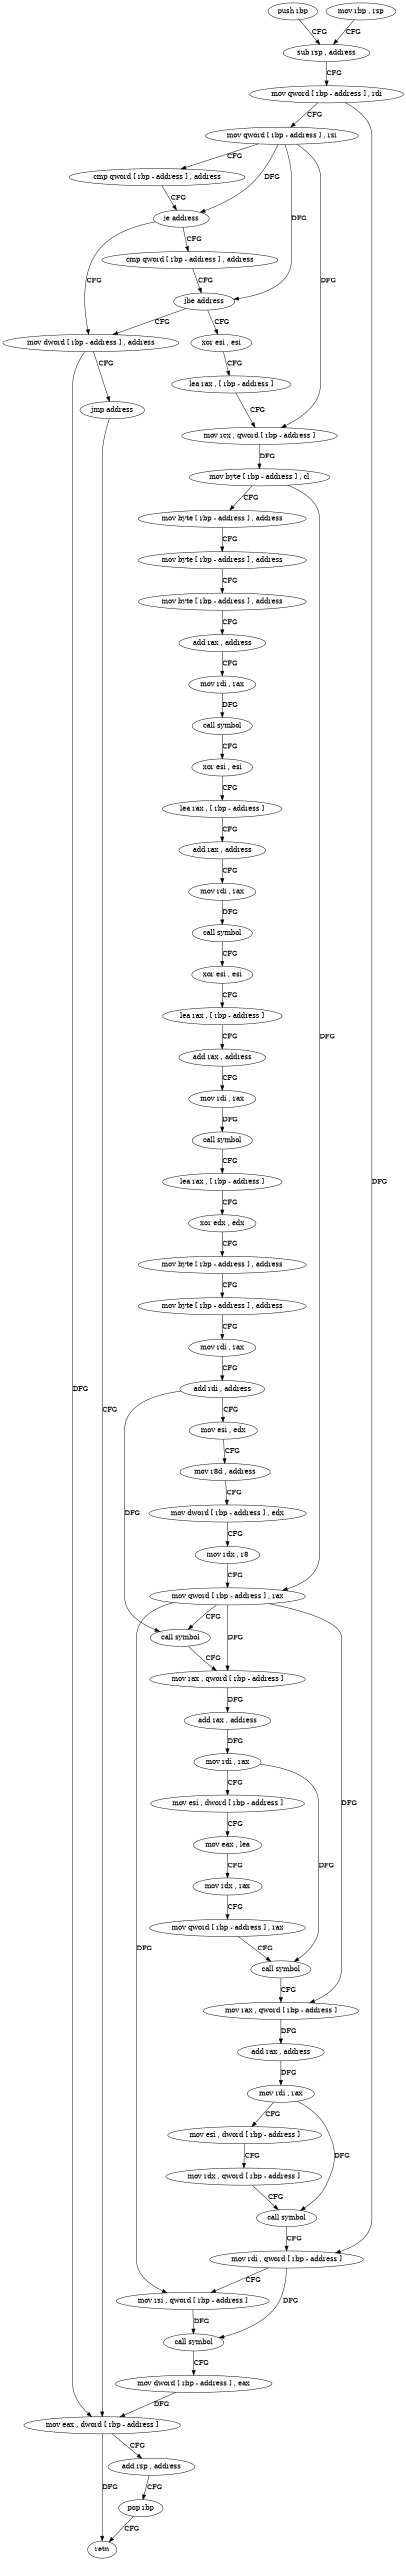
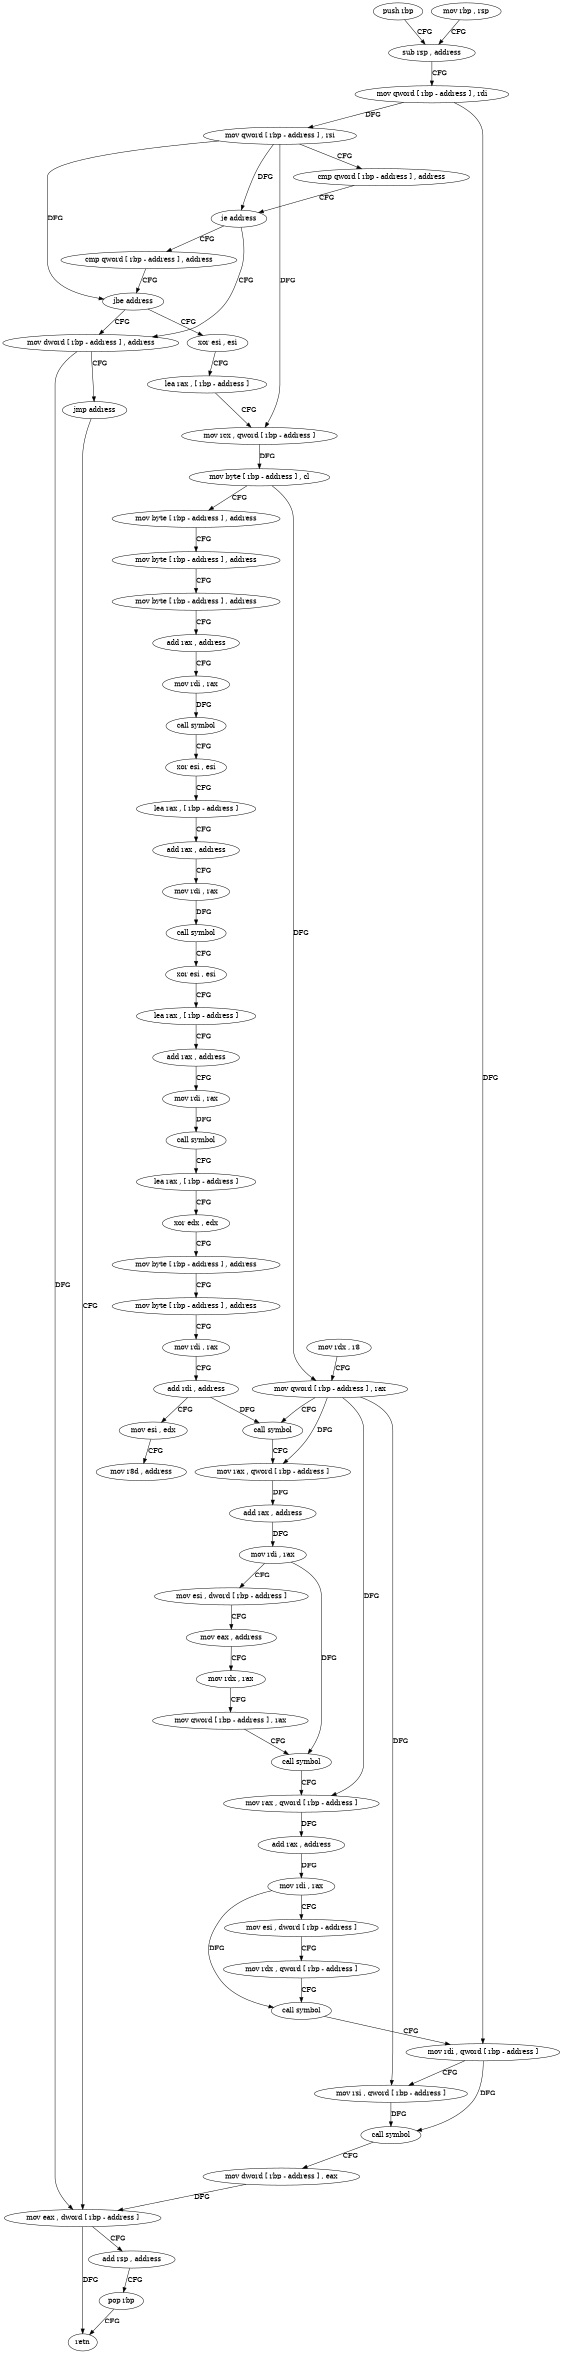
edge "mov qword [ rbp - address ] , rdi" -> "mov qword [ rbp - address ] , rsi": label "CFG" -> "DFG"
node "mov dword [ rbp - address ] , edx": removed
node "mov eax , lea": label "mov eax , lea" -> "mov eax , address"
